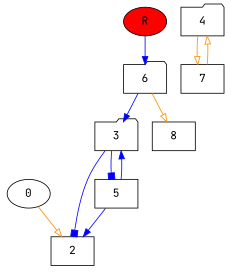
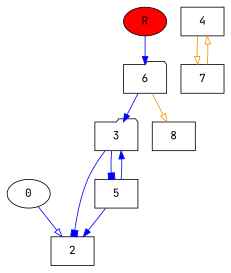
node "4": shape folder -> box
edge "0" -> "2": color darkorange -> blue
